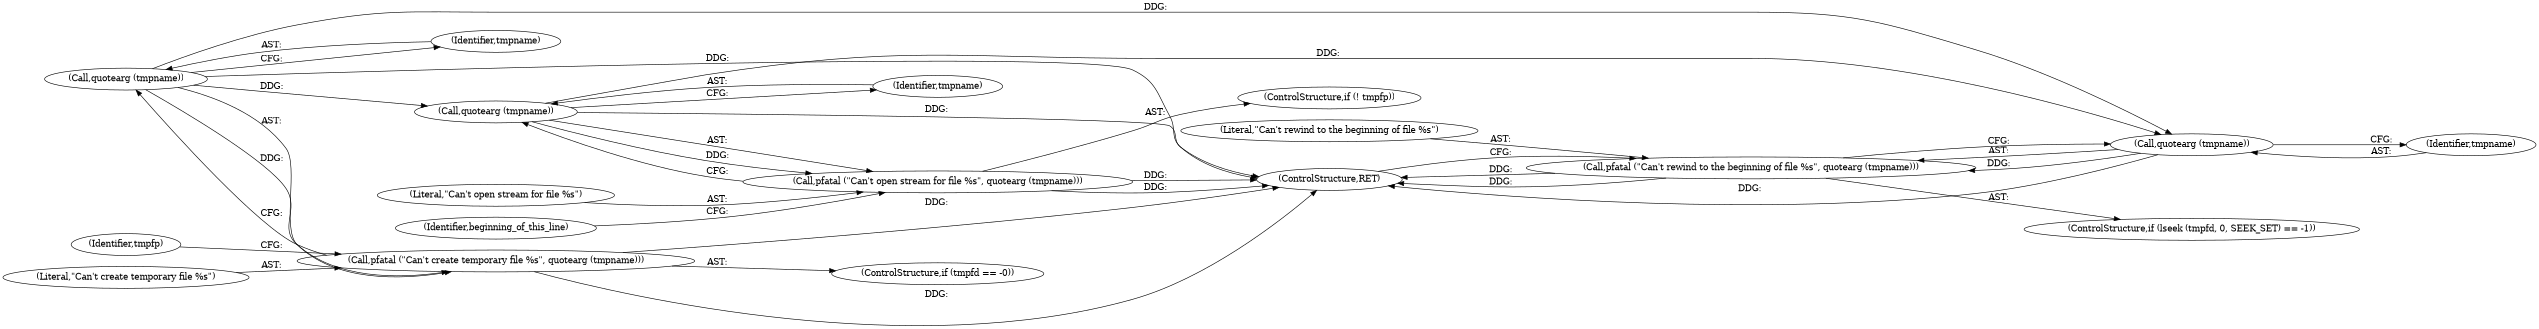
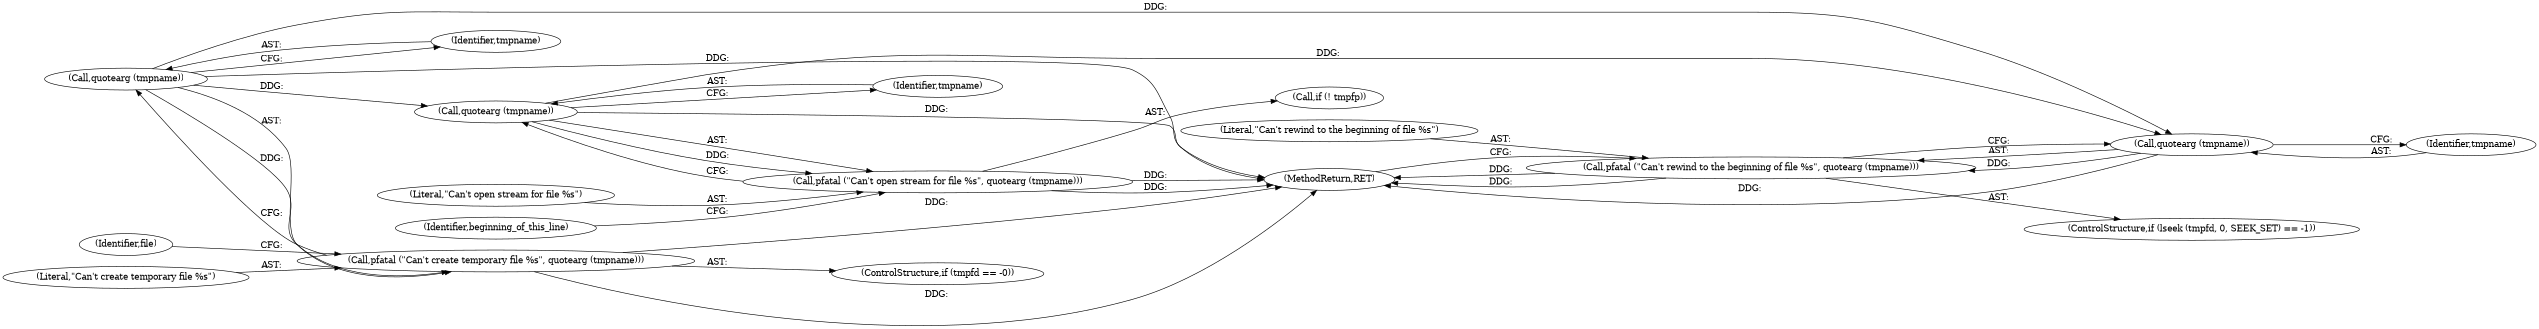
node "(ControlStructure,if (! tmpfp))": label "(ControlStructure,if (! tmpfp))" -> "(Call,if (! tmpfp))"
node "(ControlStructure,RET)": label "(ControlStructure,RET)" -> "(MethodReturn,RET)"
node "(Identifier,tmpfp)": label "(Identifier,tmpfp)" -> "(Identifier,file)"
